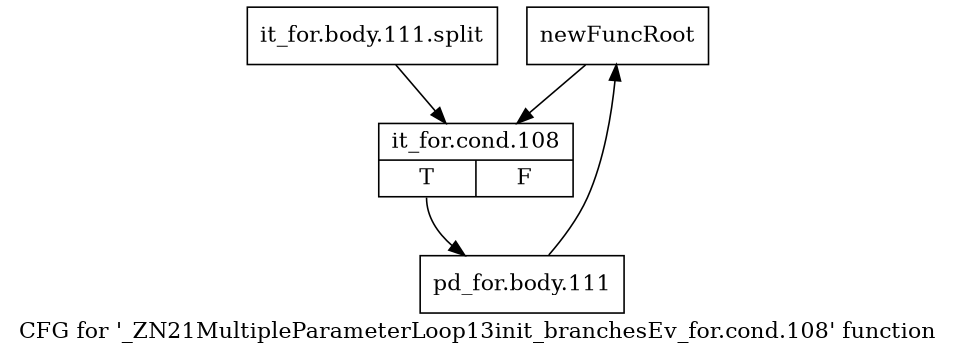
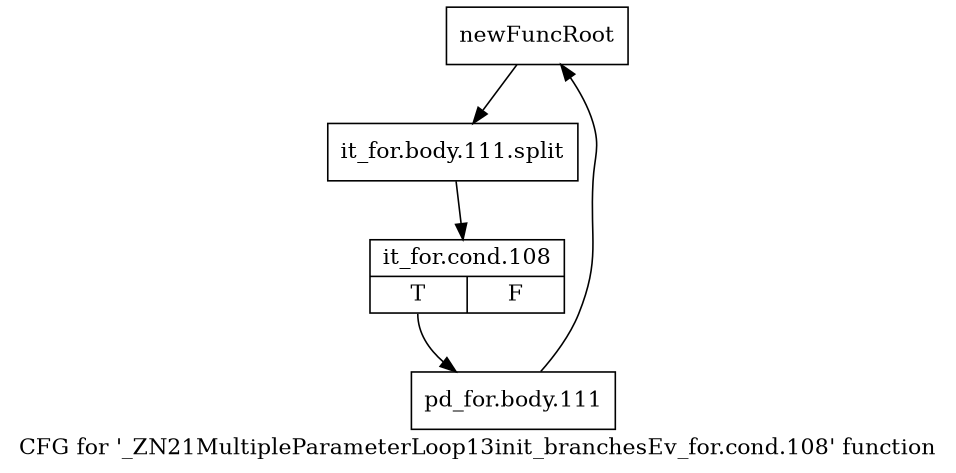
edge "newFuncRoot" -> "it_for.cond.108": now "newFuncRoot" -> "it_for.body.111.split"
